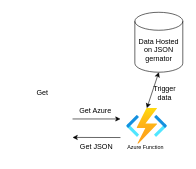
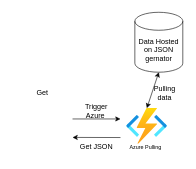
node "Trigger data": label "Trigger data" -> "Pulling data"
node "Get Azure": label "Get Azure" -> "Trigger Azure"
node "Azure Function": label "Azure Function" -> "Azure Pulling"
